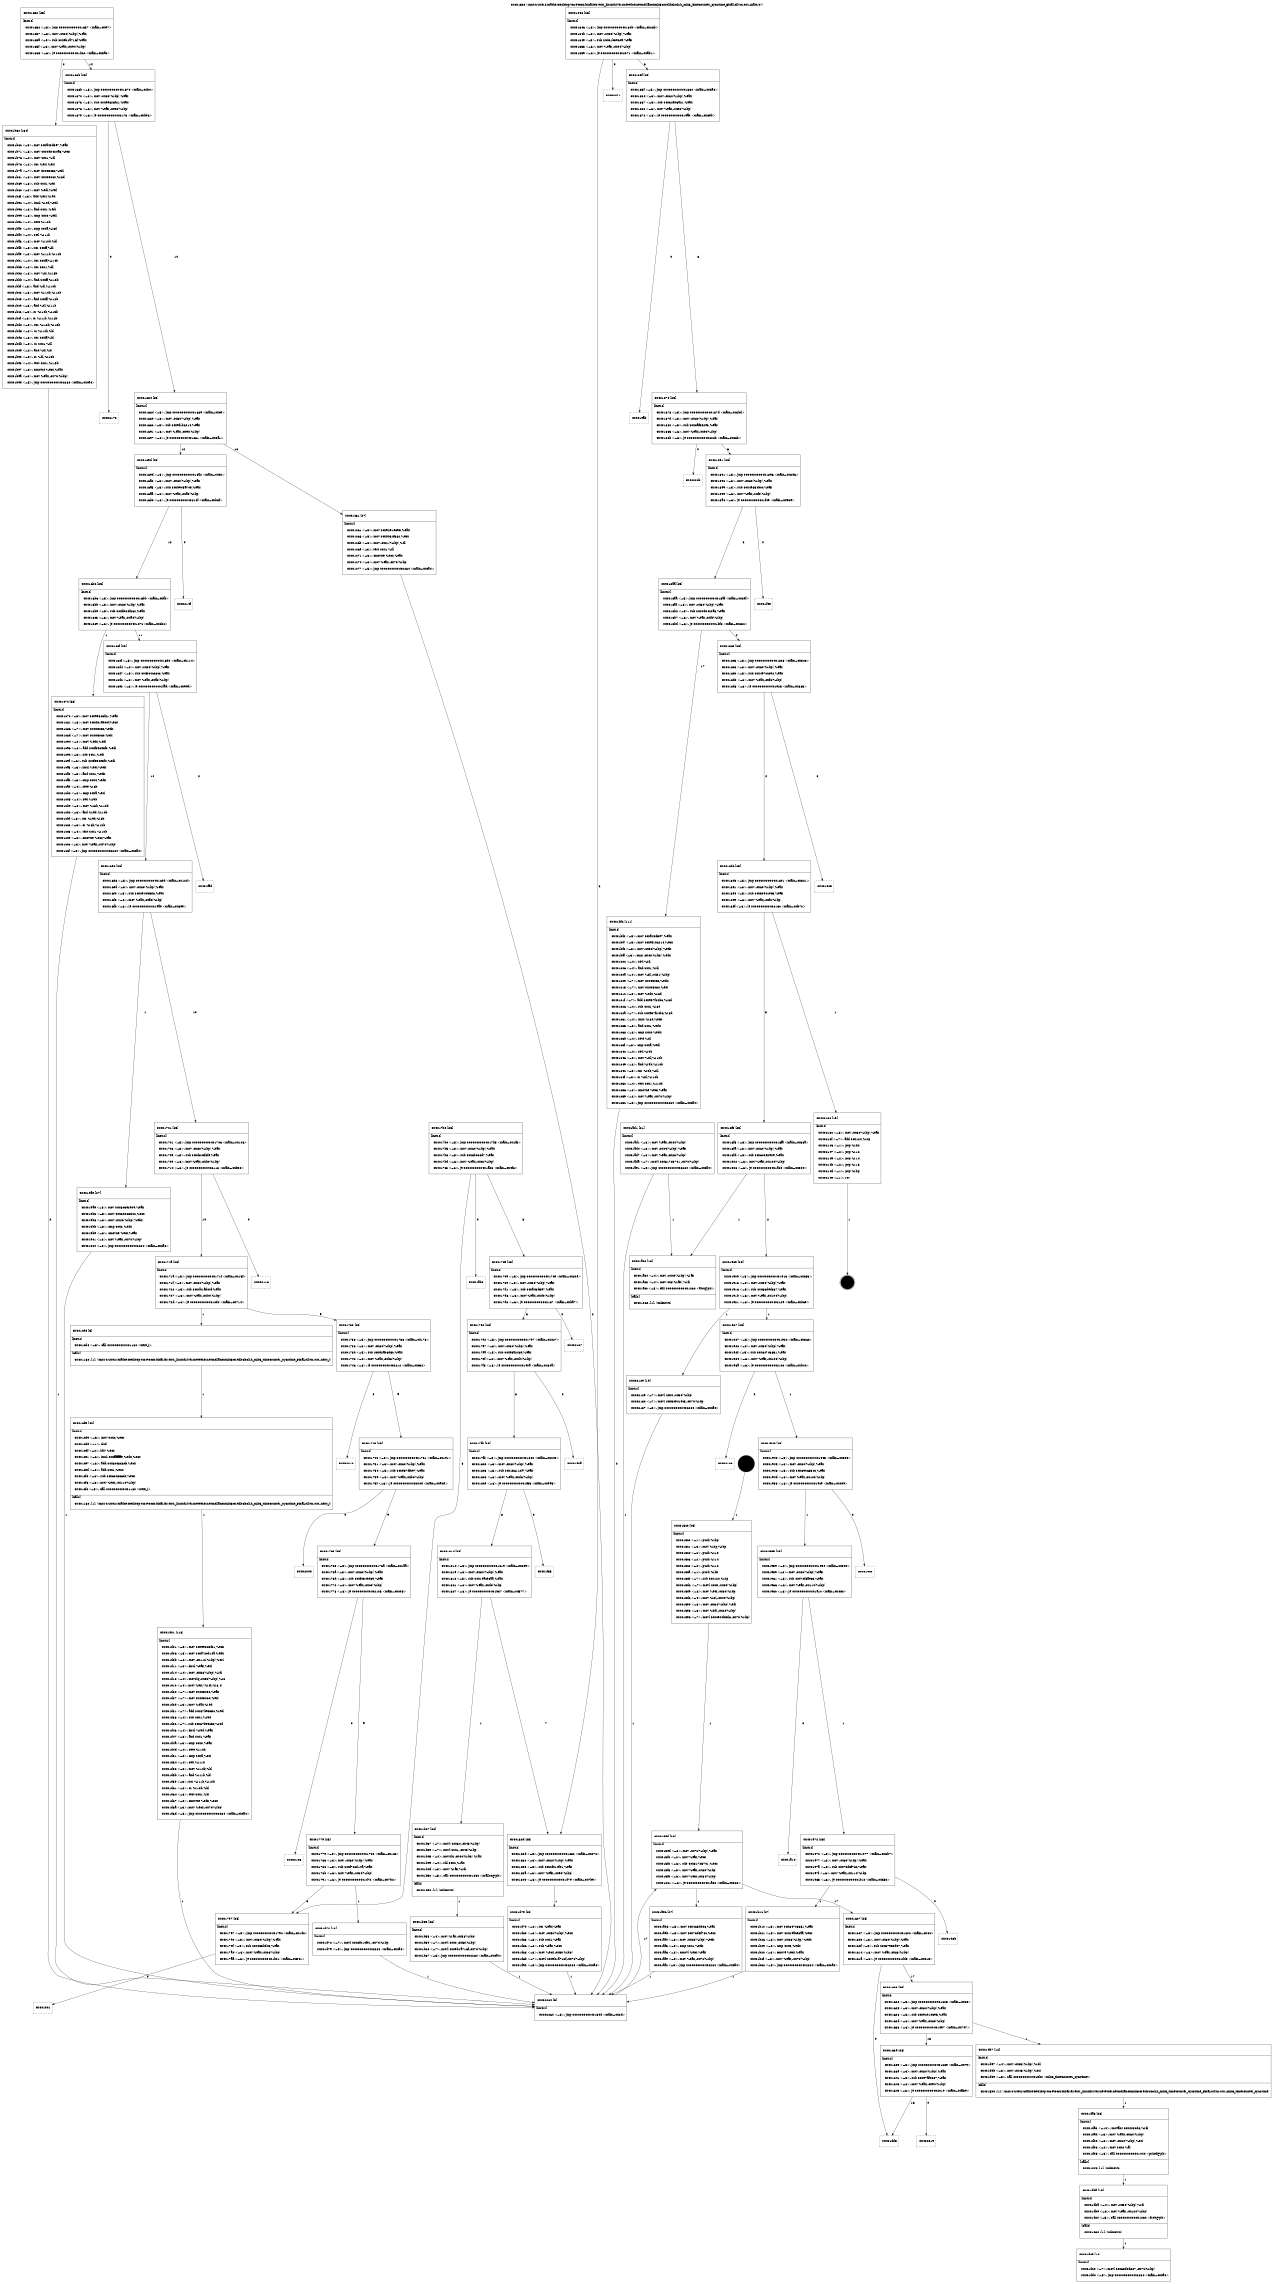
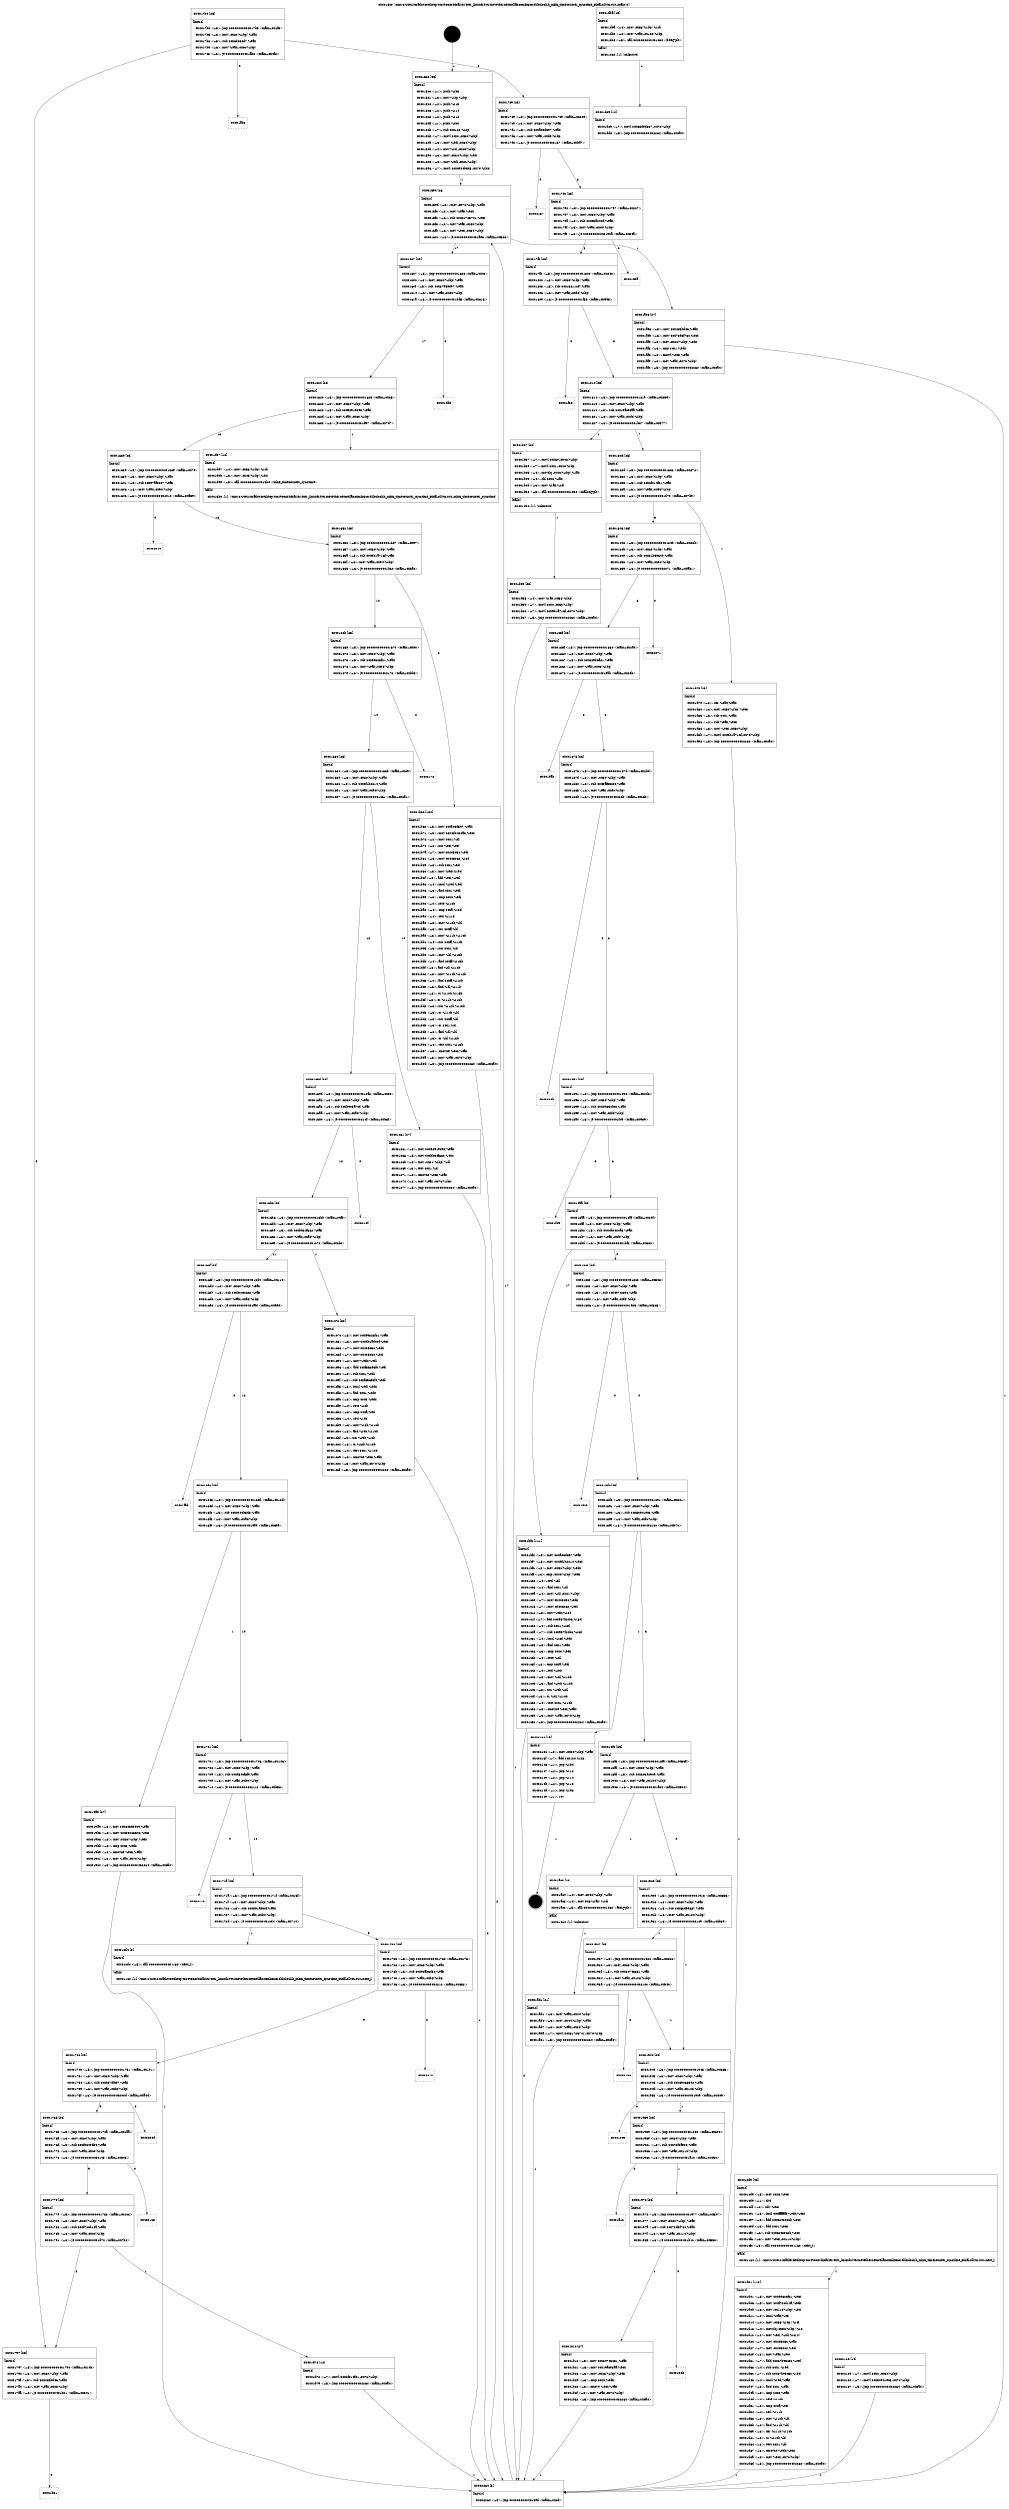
edge "0x401846 [25]" -> "0x40182d [25]": reversed
edge "0x401ad1 [21]" -> "0x401ac4 [13]": reversed
edge "0x40190e [25]" -> "0x402129 [19]": now "0x40190e [25]" -> "0x401940 [25]"
edge "0x401cd4 [5]" -> "0x401cd9 [40]": removed, label "1"
edge "0x401639 [25]" -> "0x401dd5": now "0x401639 [25]" -> "0x401652 [25]"
node "0x401da3 [23]": removed
